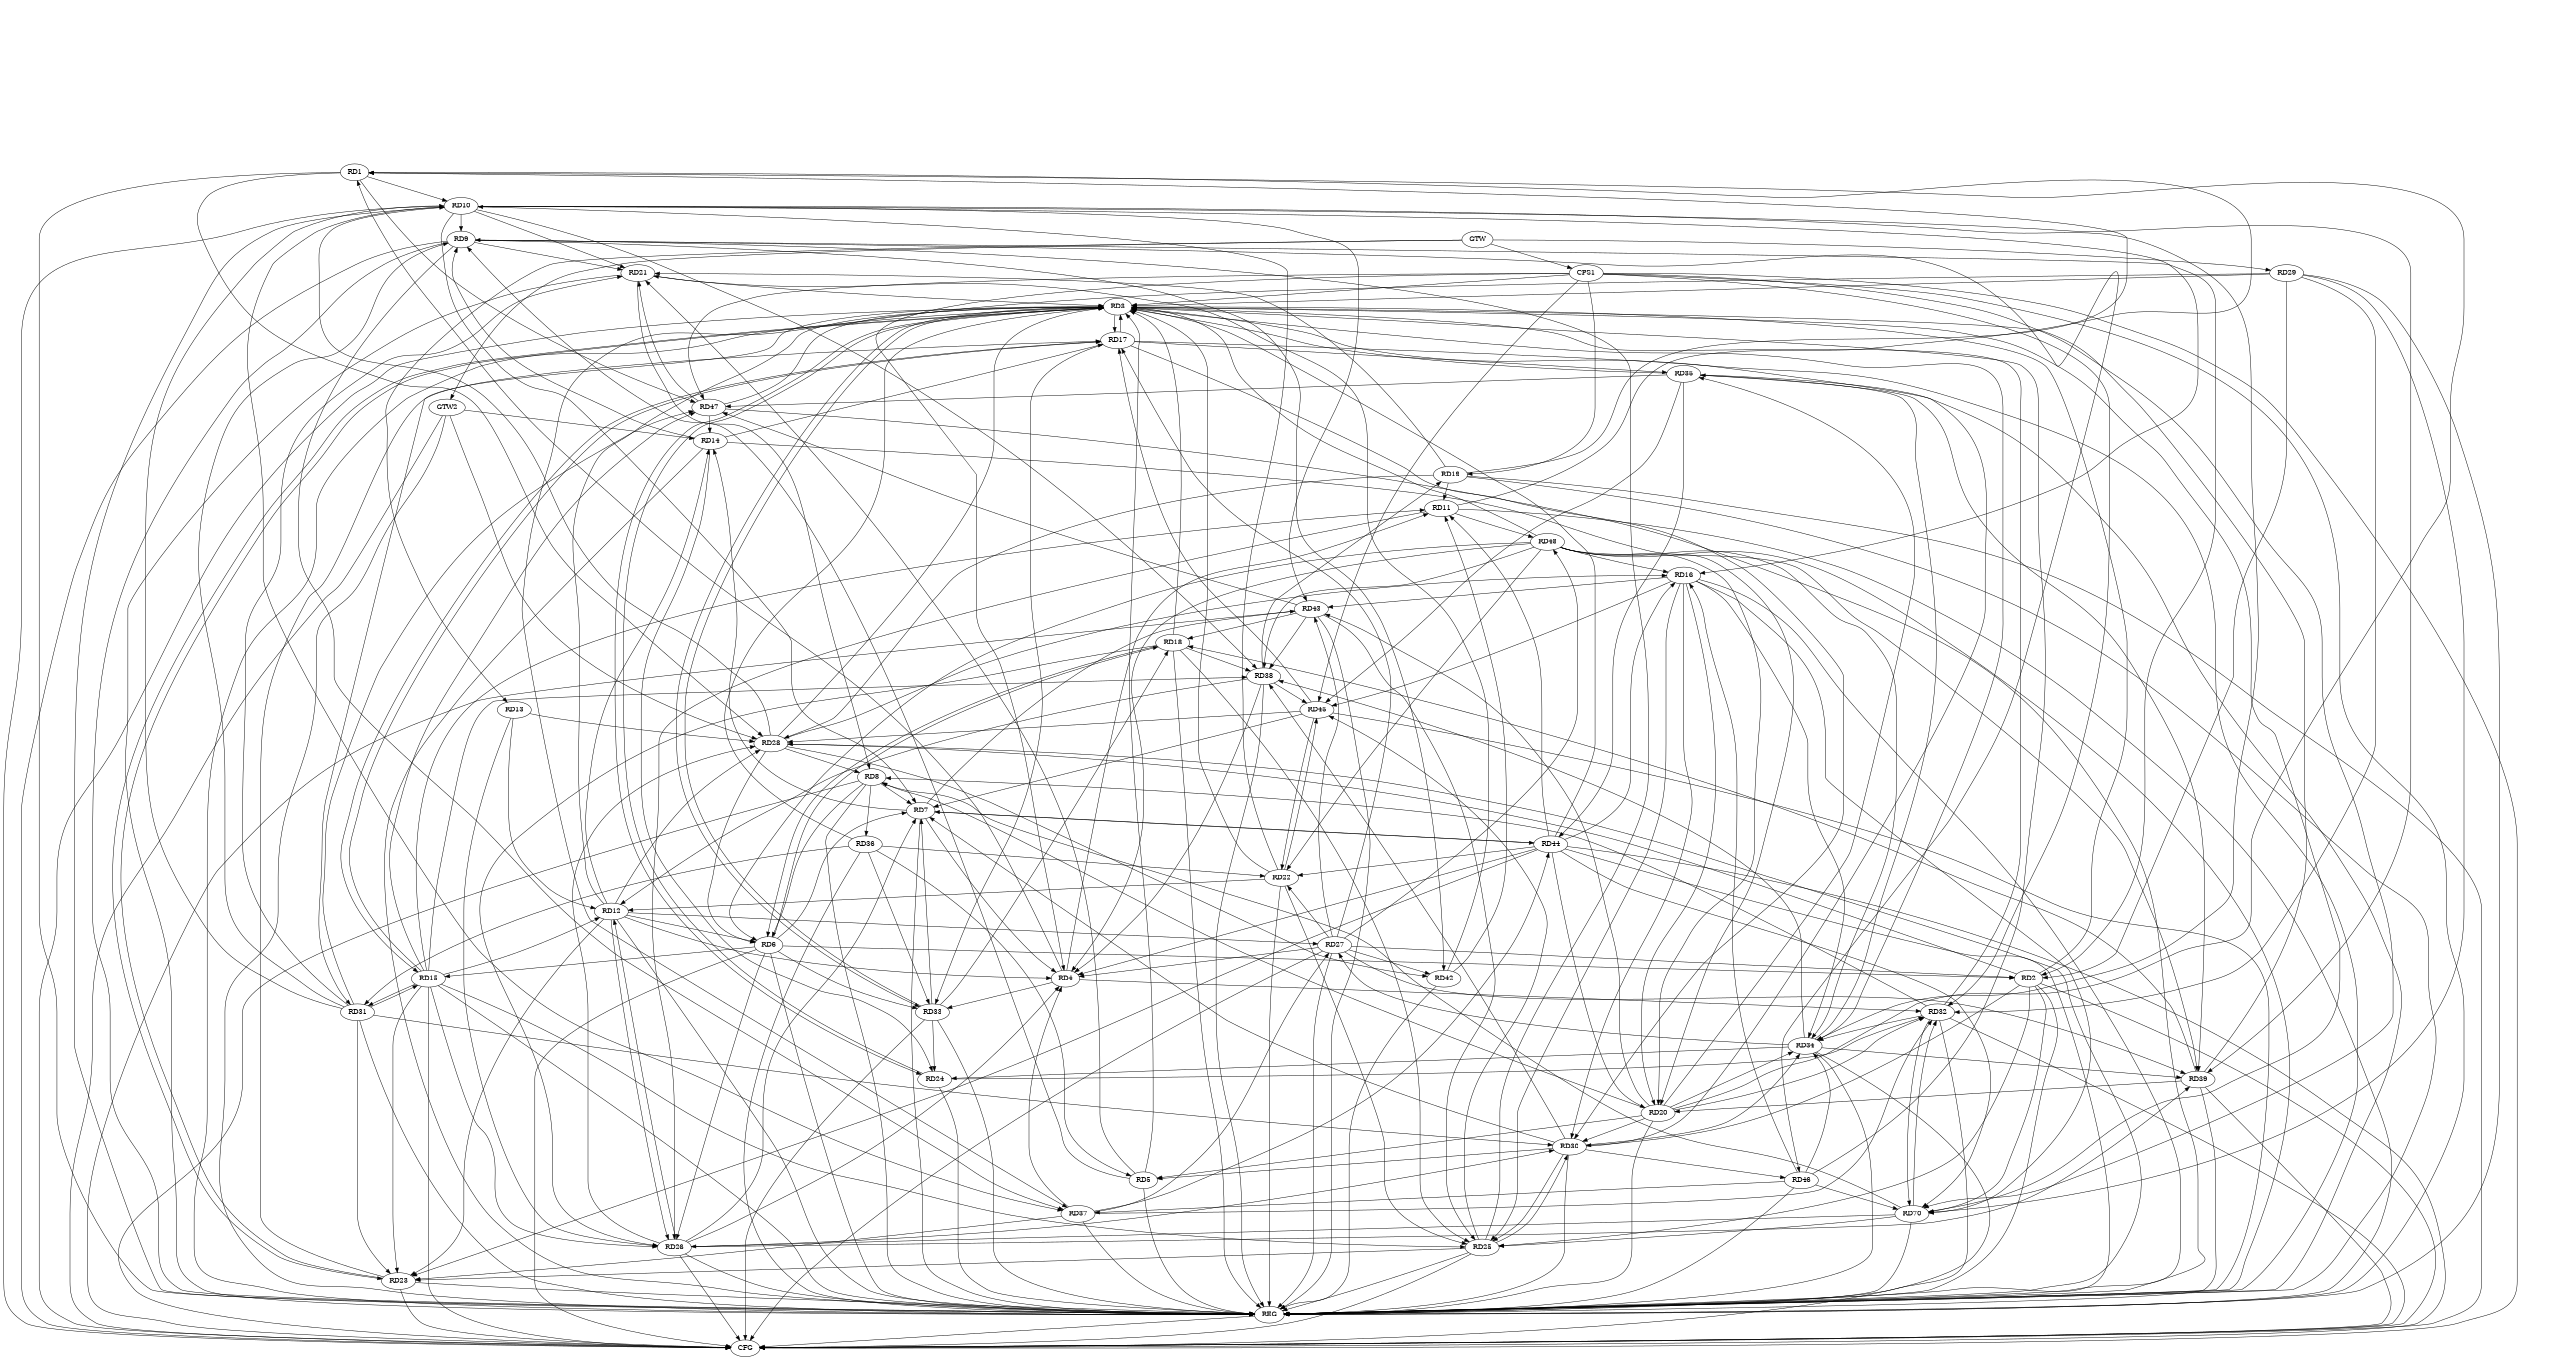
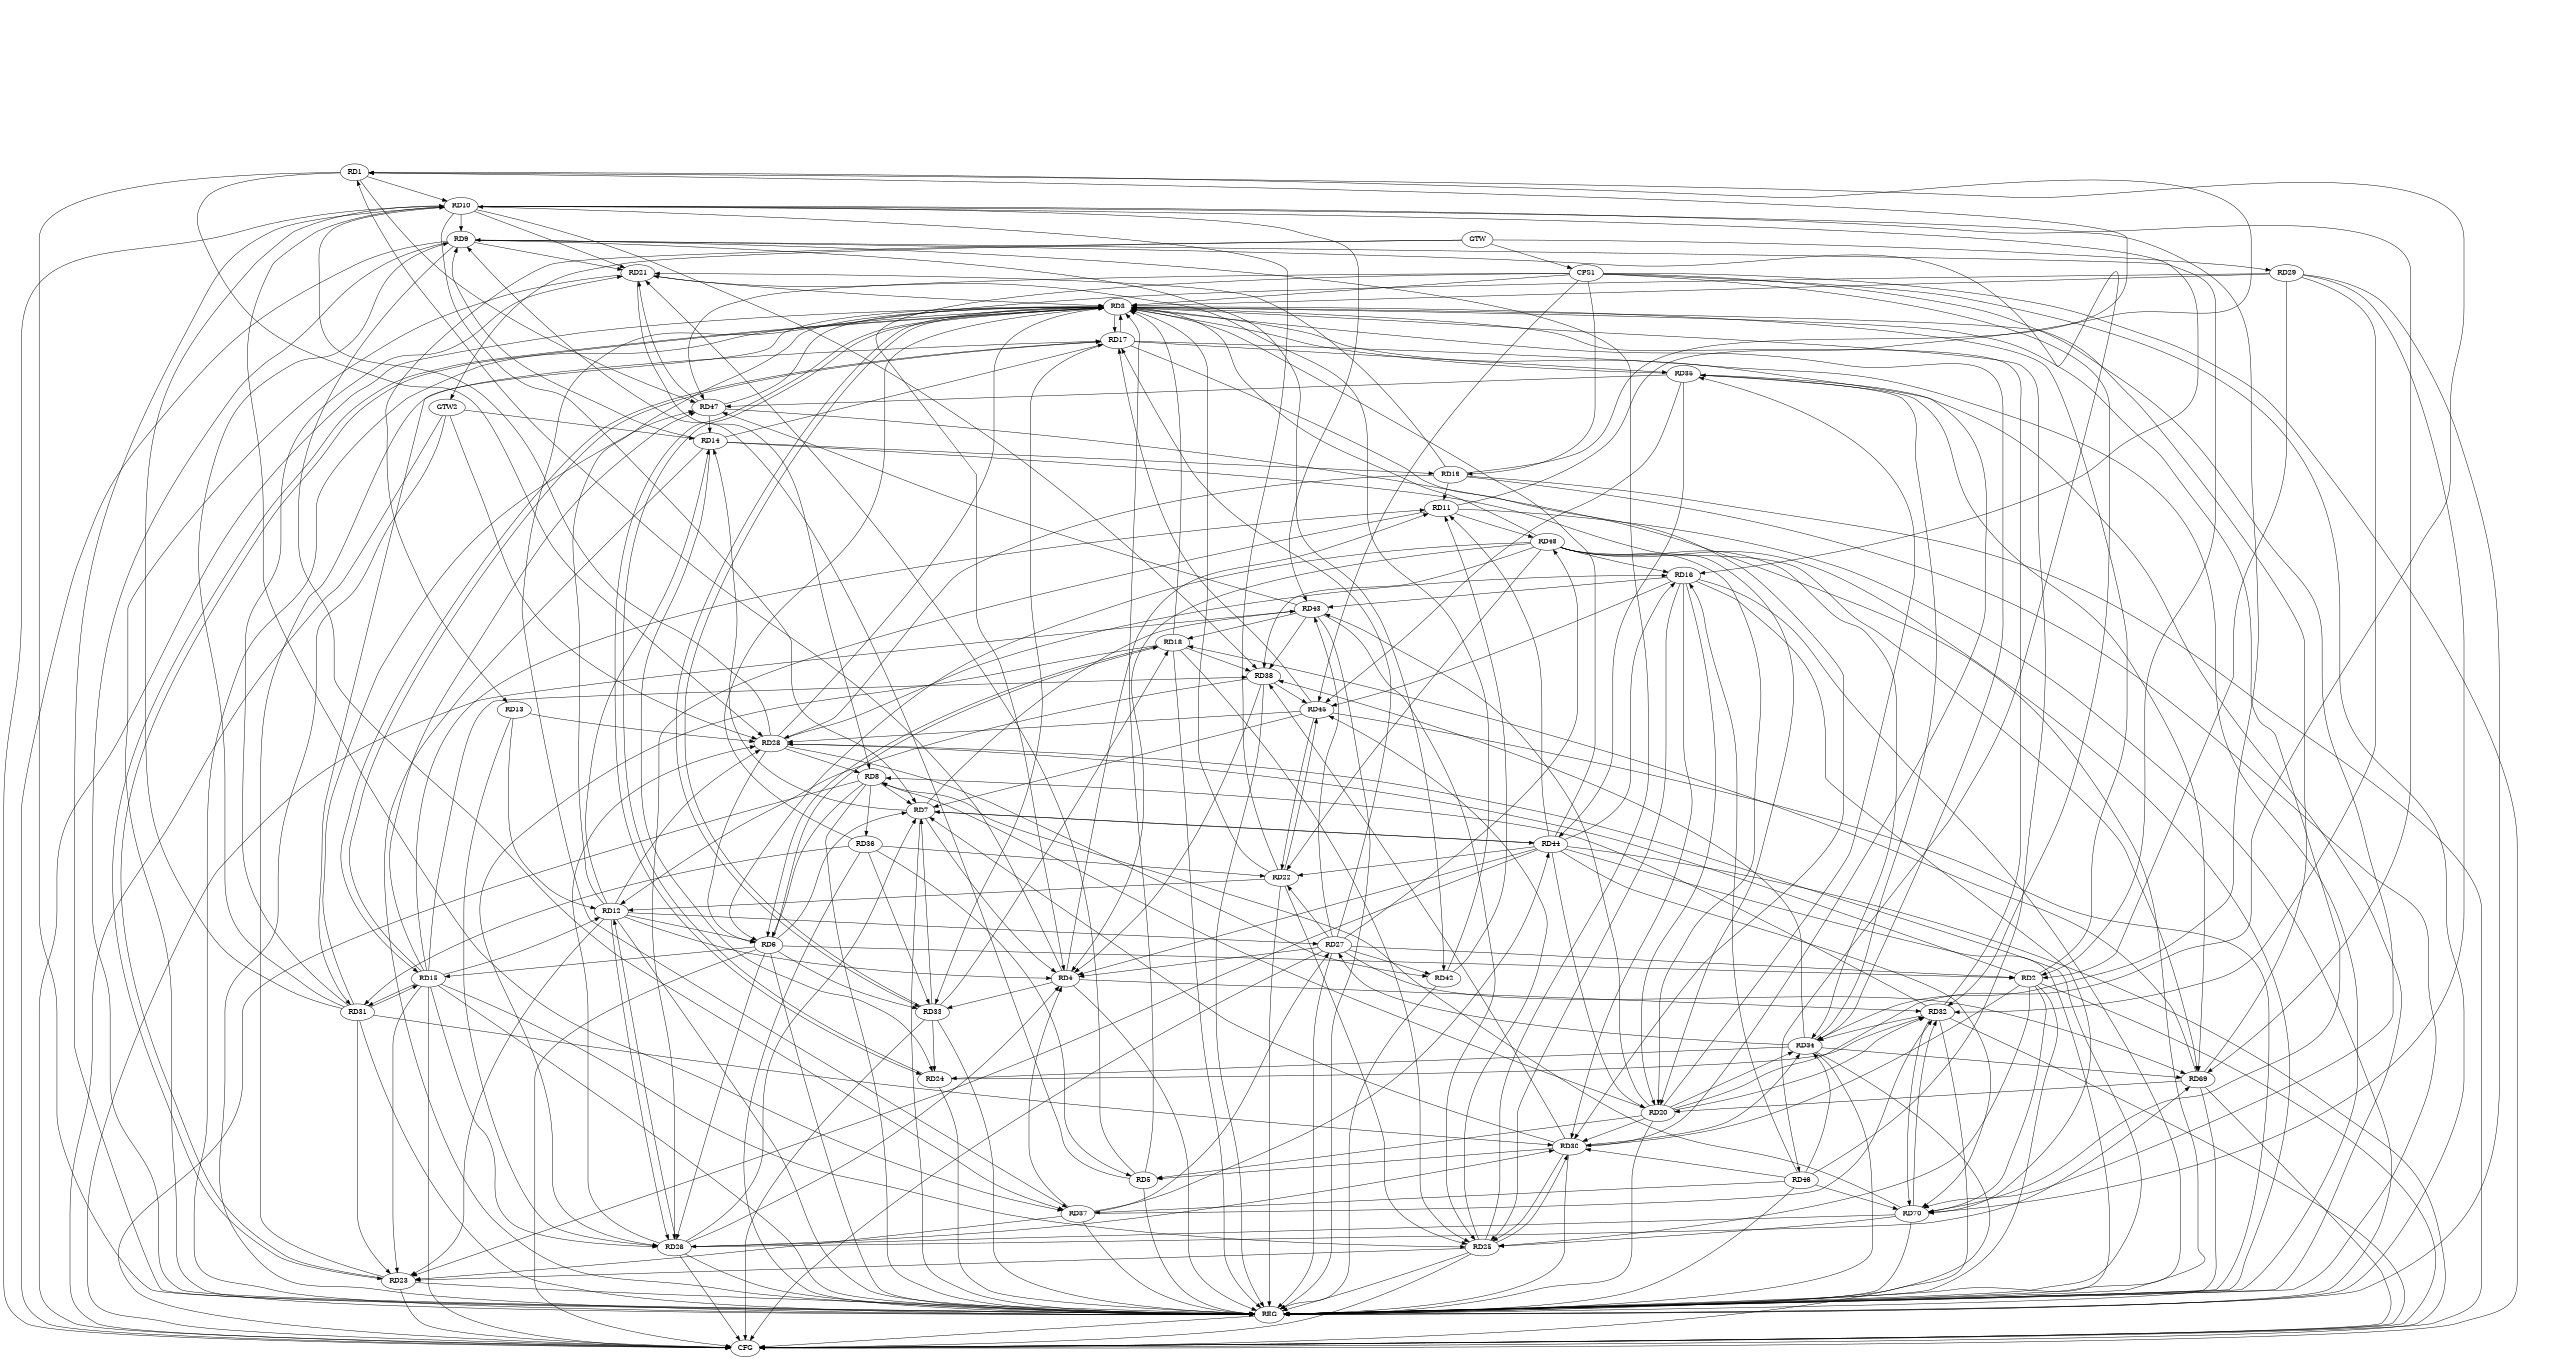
edge "RD38" -> "RD19": now "RD14" -> "RD19"
edge "RD16" -> "RD34": removed
node "RD39": label "RD39" -> "RD69"
edge "RD4" -> "REG": added
edge "RD30" -> "RD46": reversed
